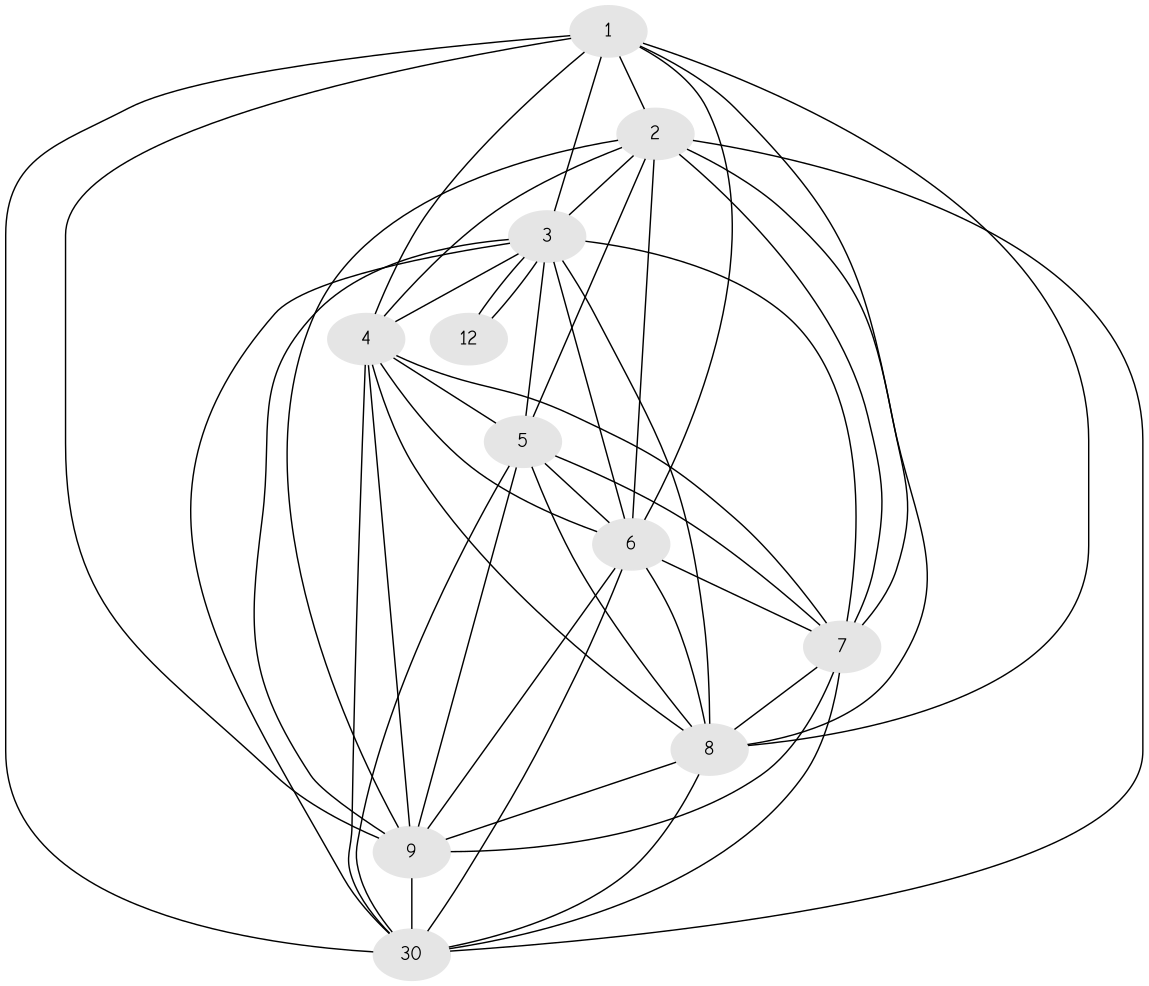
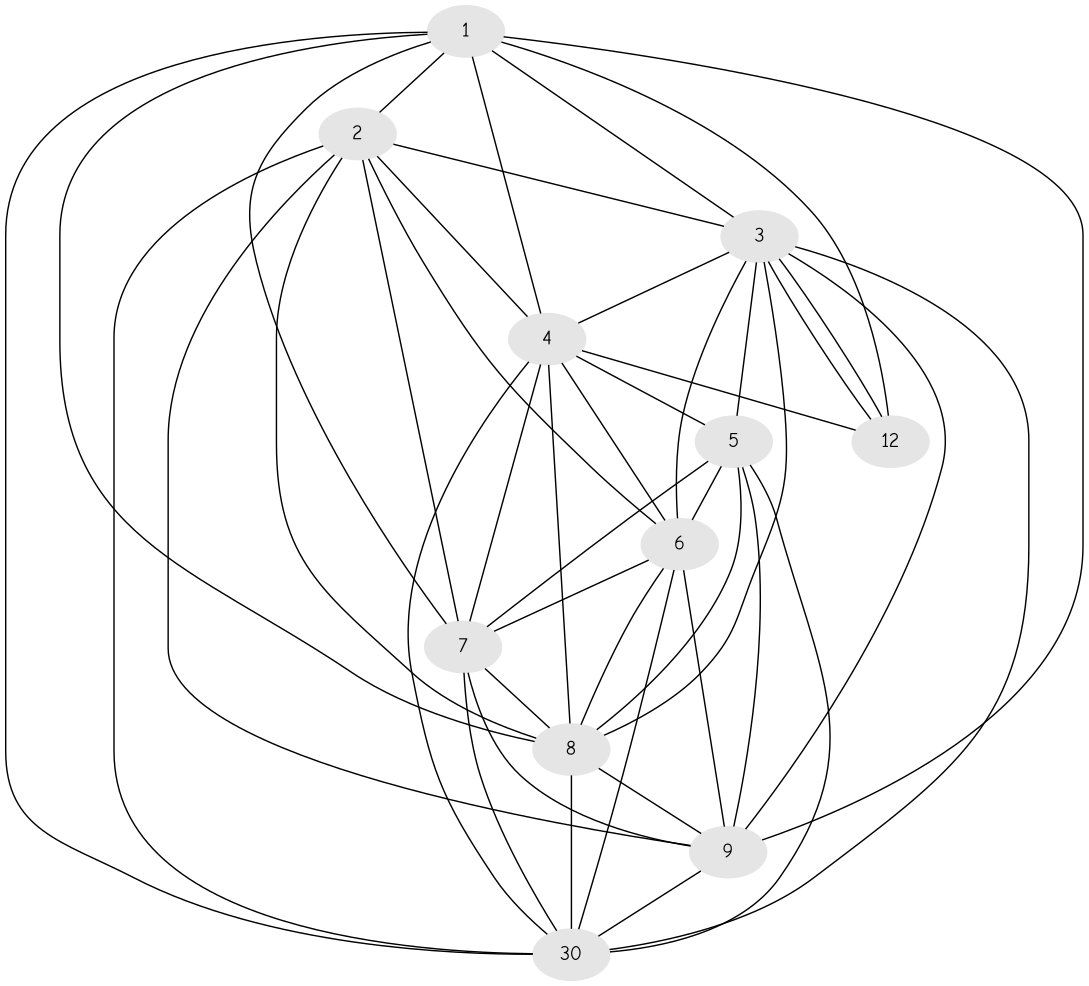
edge "1" -- "6": now "1" -- "12"
edge "2" -- "5": removed
edge "3" -- "7": removed
edge "4" -- "9": now "4" -- "12"
